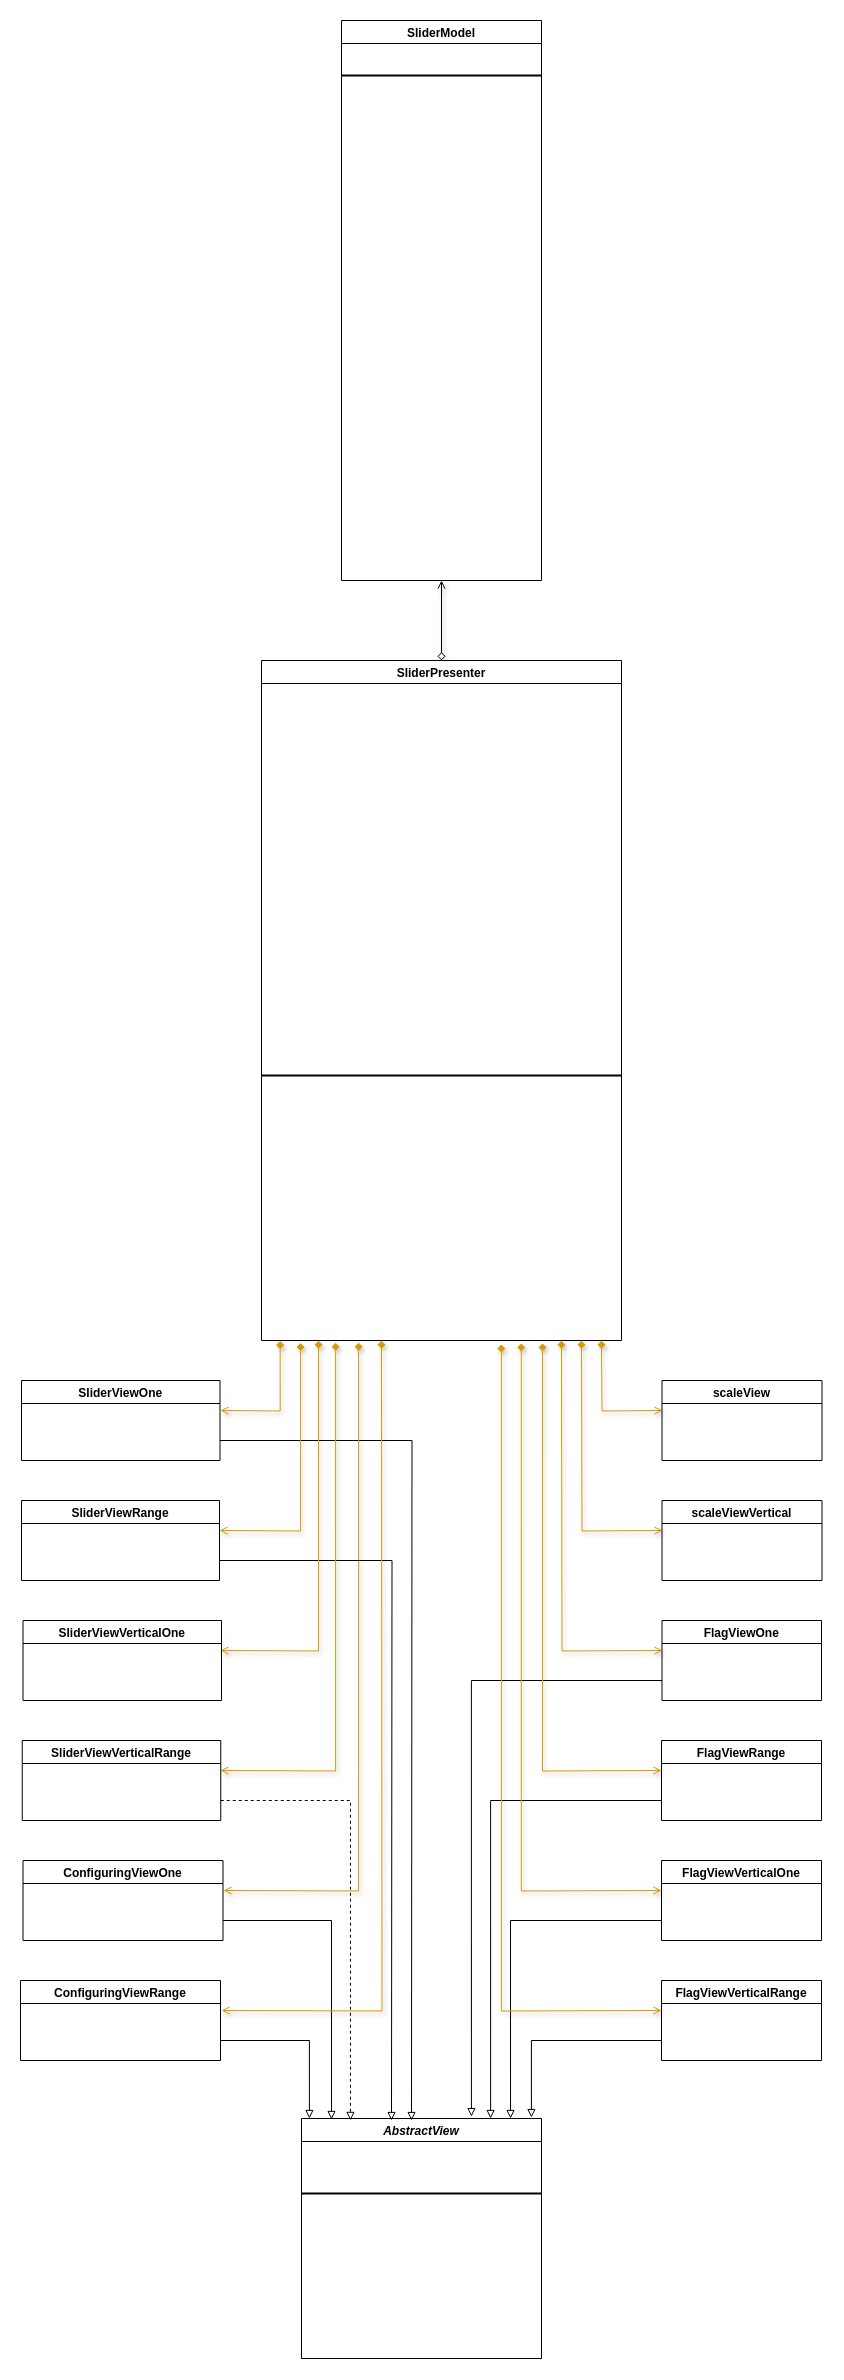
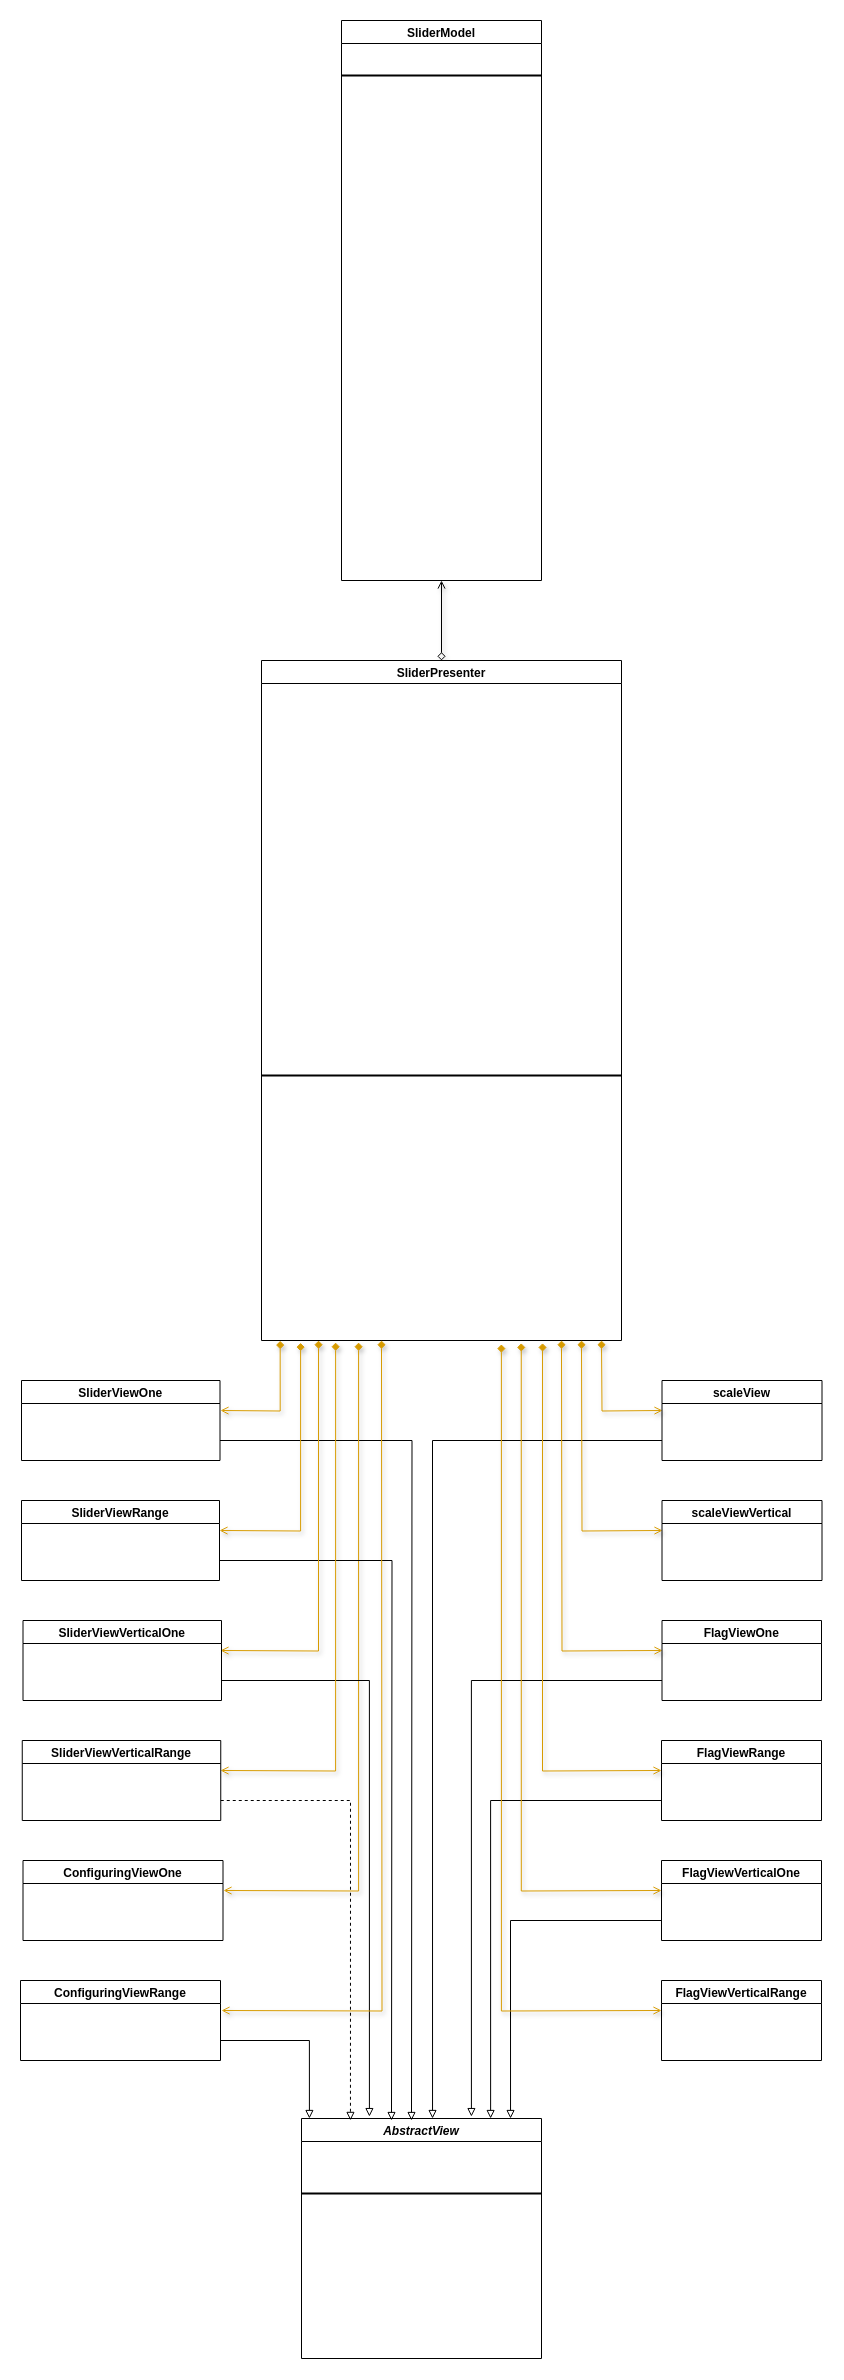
edge "scaleView" -> "AbstractView": added
edge "SliderViewVerticalOne" -> "AbstractView": added
edge "ConfiguringViewOne" -> "AbstractView": removed
edge "FlagViewVerticalRange" -> "AbstractView": removed
